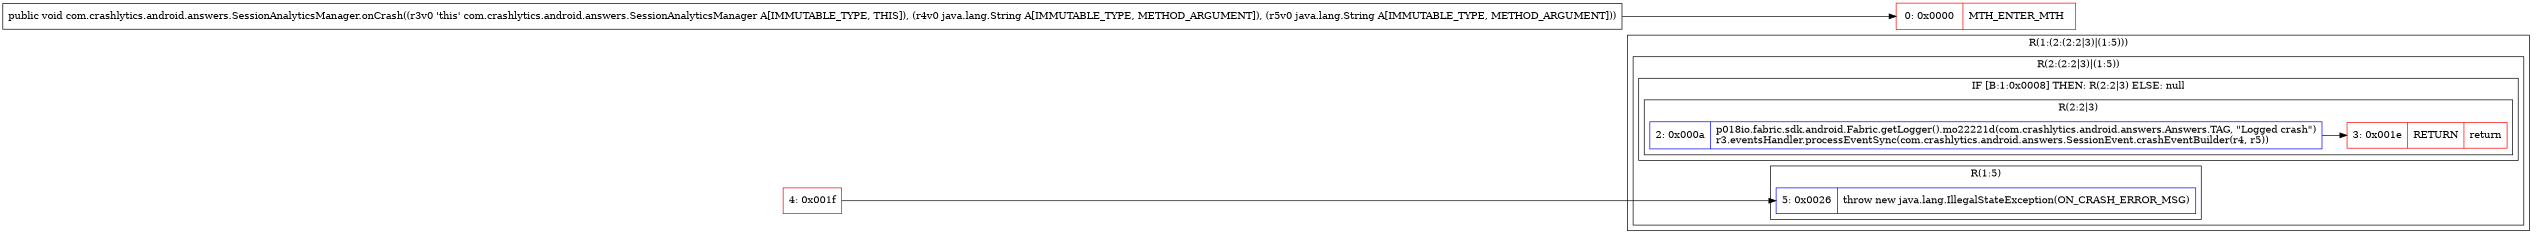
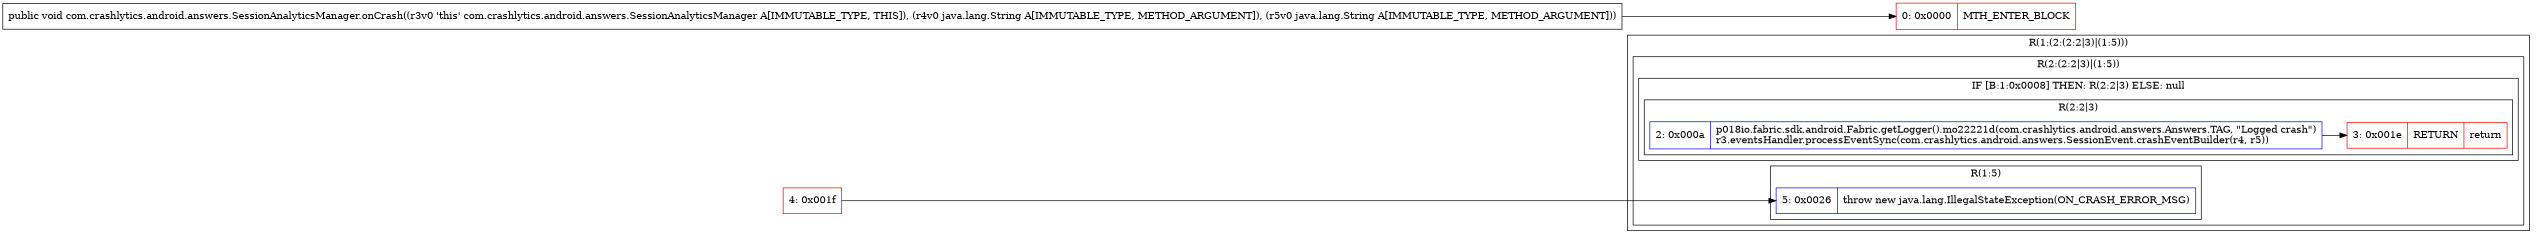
node "0: 0x0000": text "MTH_ENTER_MTH" -> "MTH_ENTER_BLOCK"
